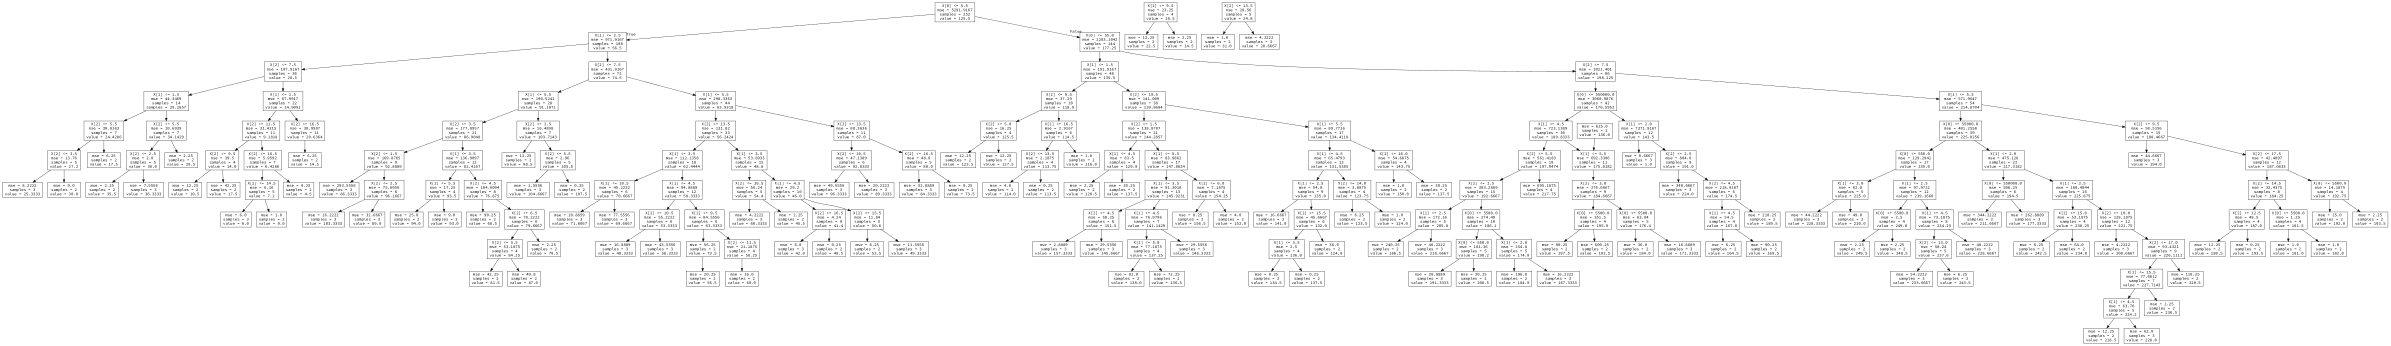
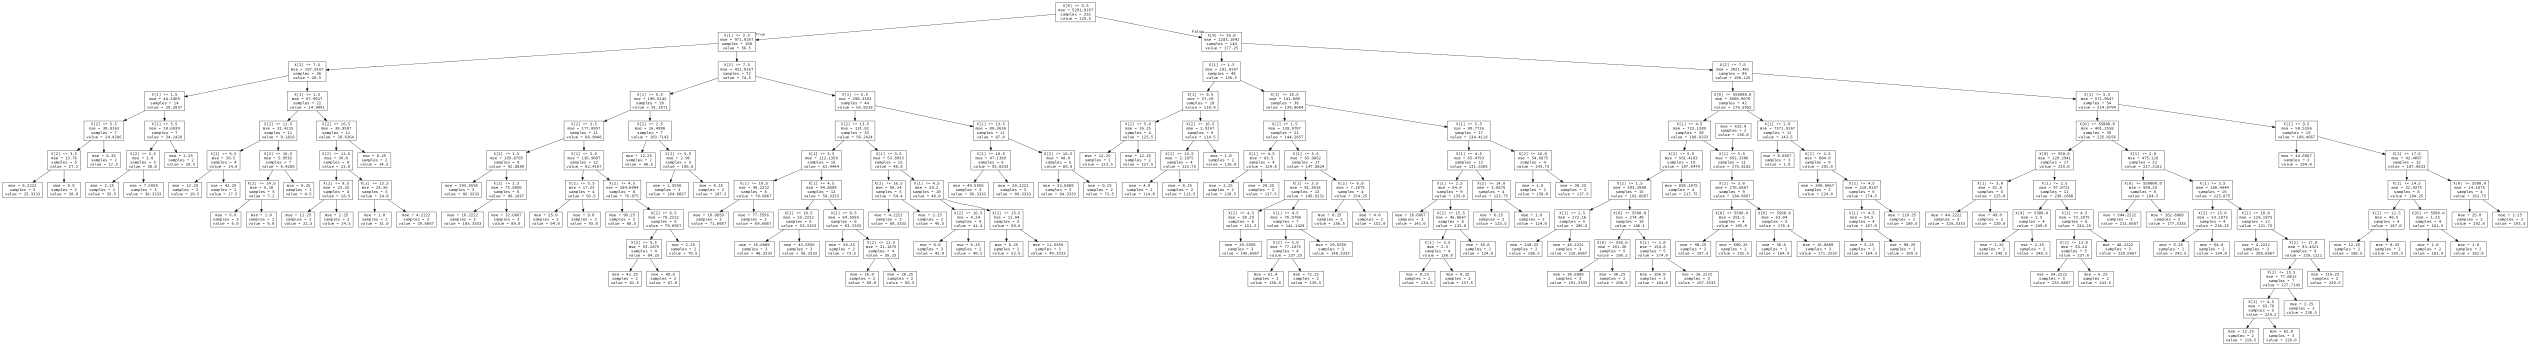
node "X[1] <= 1.5 mse = 44.3469 samples = 14 samples = 29.2857": label "X[1] <= 1.5 mse = 44.3469 samples = 14 samples = 29.2857" -> "X[1] <= 1.5 mse = 44.3469 samples = 14 value = 29.2857"
node "X[2] <= 11.5 mse = 36.0 samples = 9 value = 22.0": added
node "mse = 2.8889 samples = 3 value = 157.3333": removed
edge "mse = 56.25 samples = 2 value = 73.5" -> "mse = 20.25 samples = 2 value = 56.5": now "X[2] <= 11.5 mse = 21.1875 samples = 4 value = 58.25" -> "mse = 20.25 samples = 2 value = 56.5"
